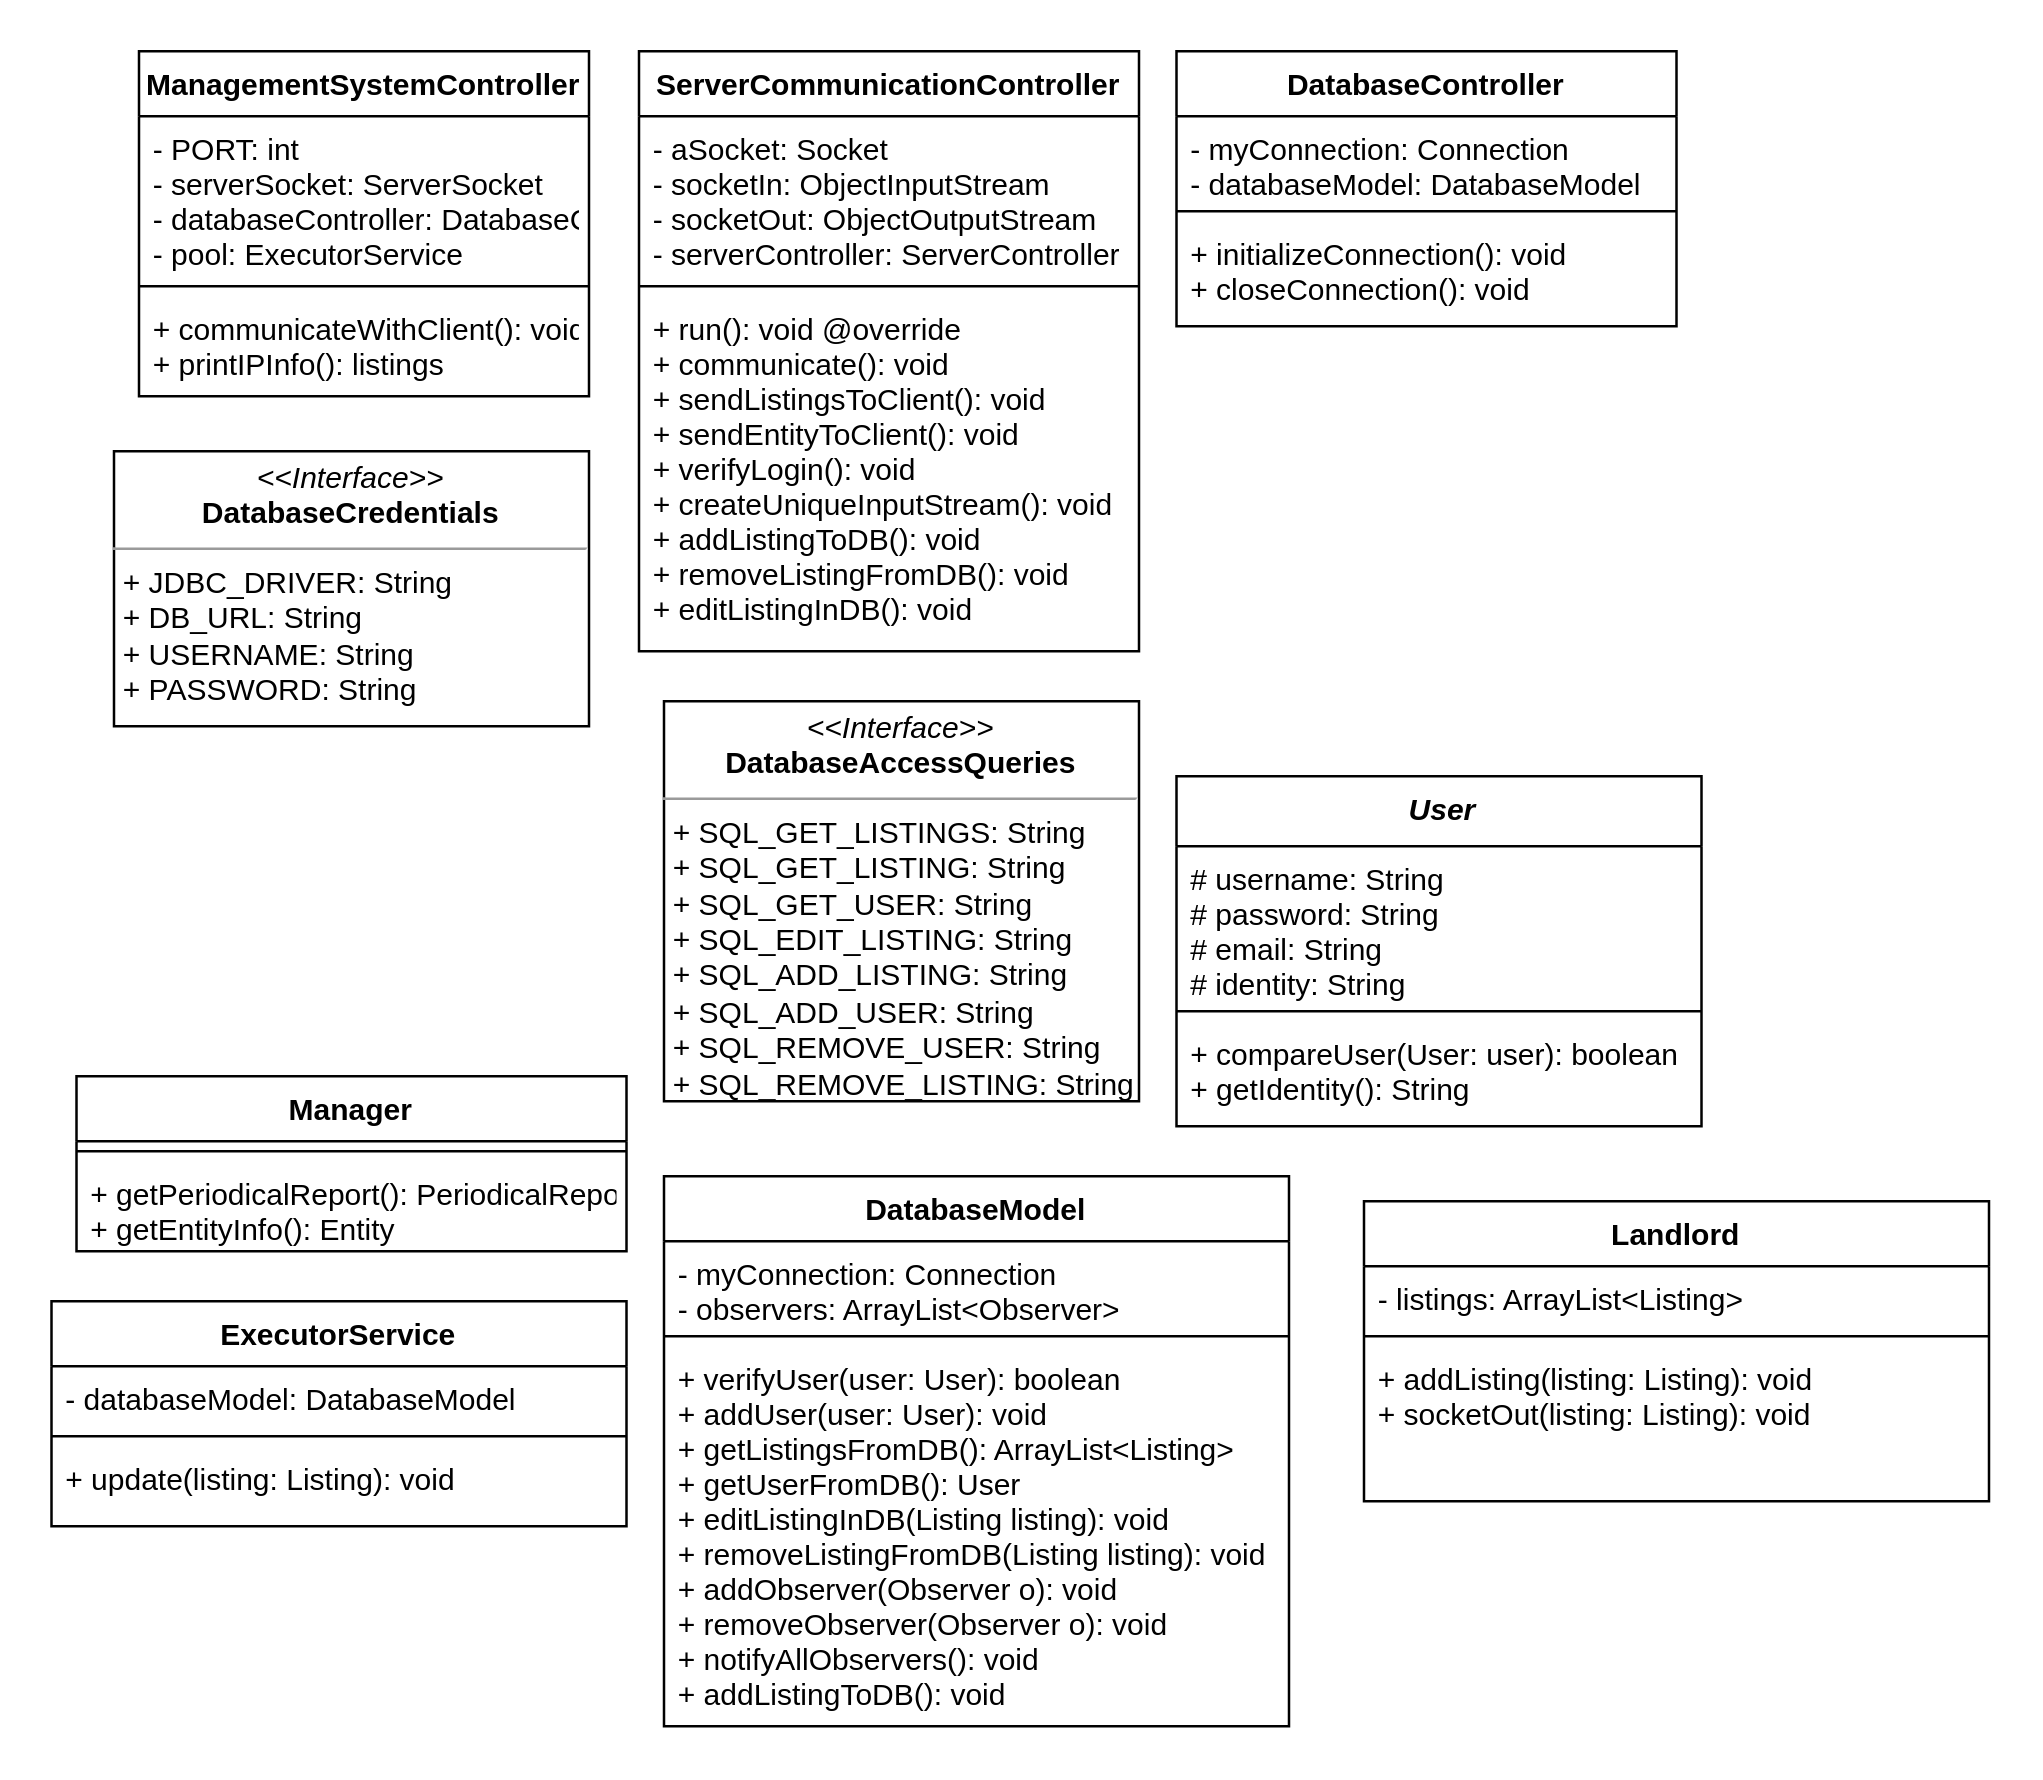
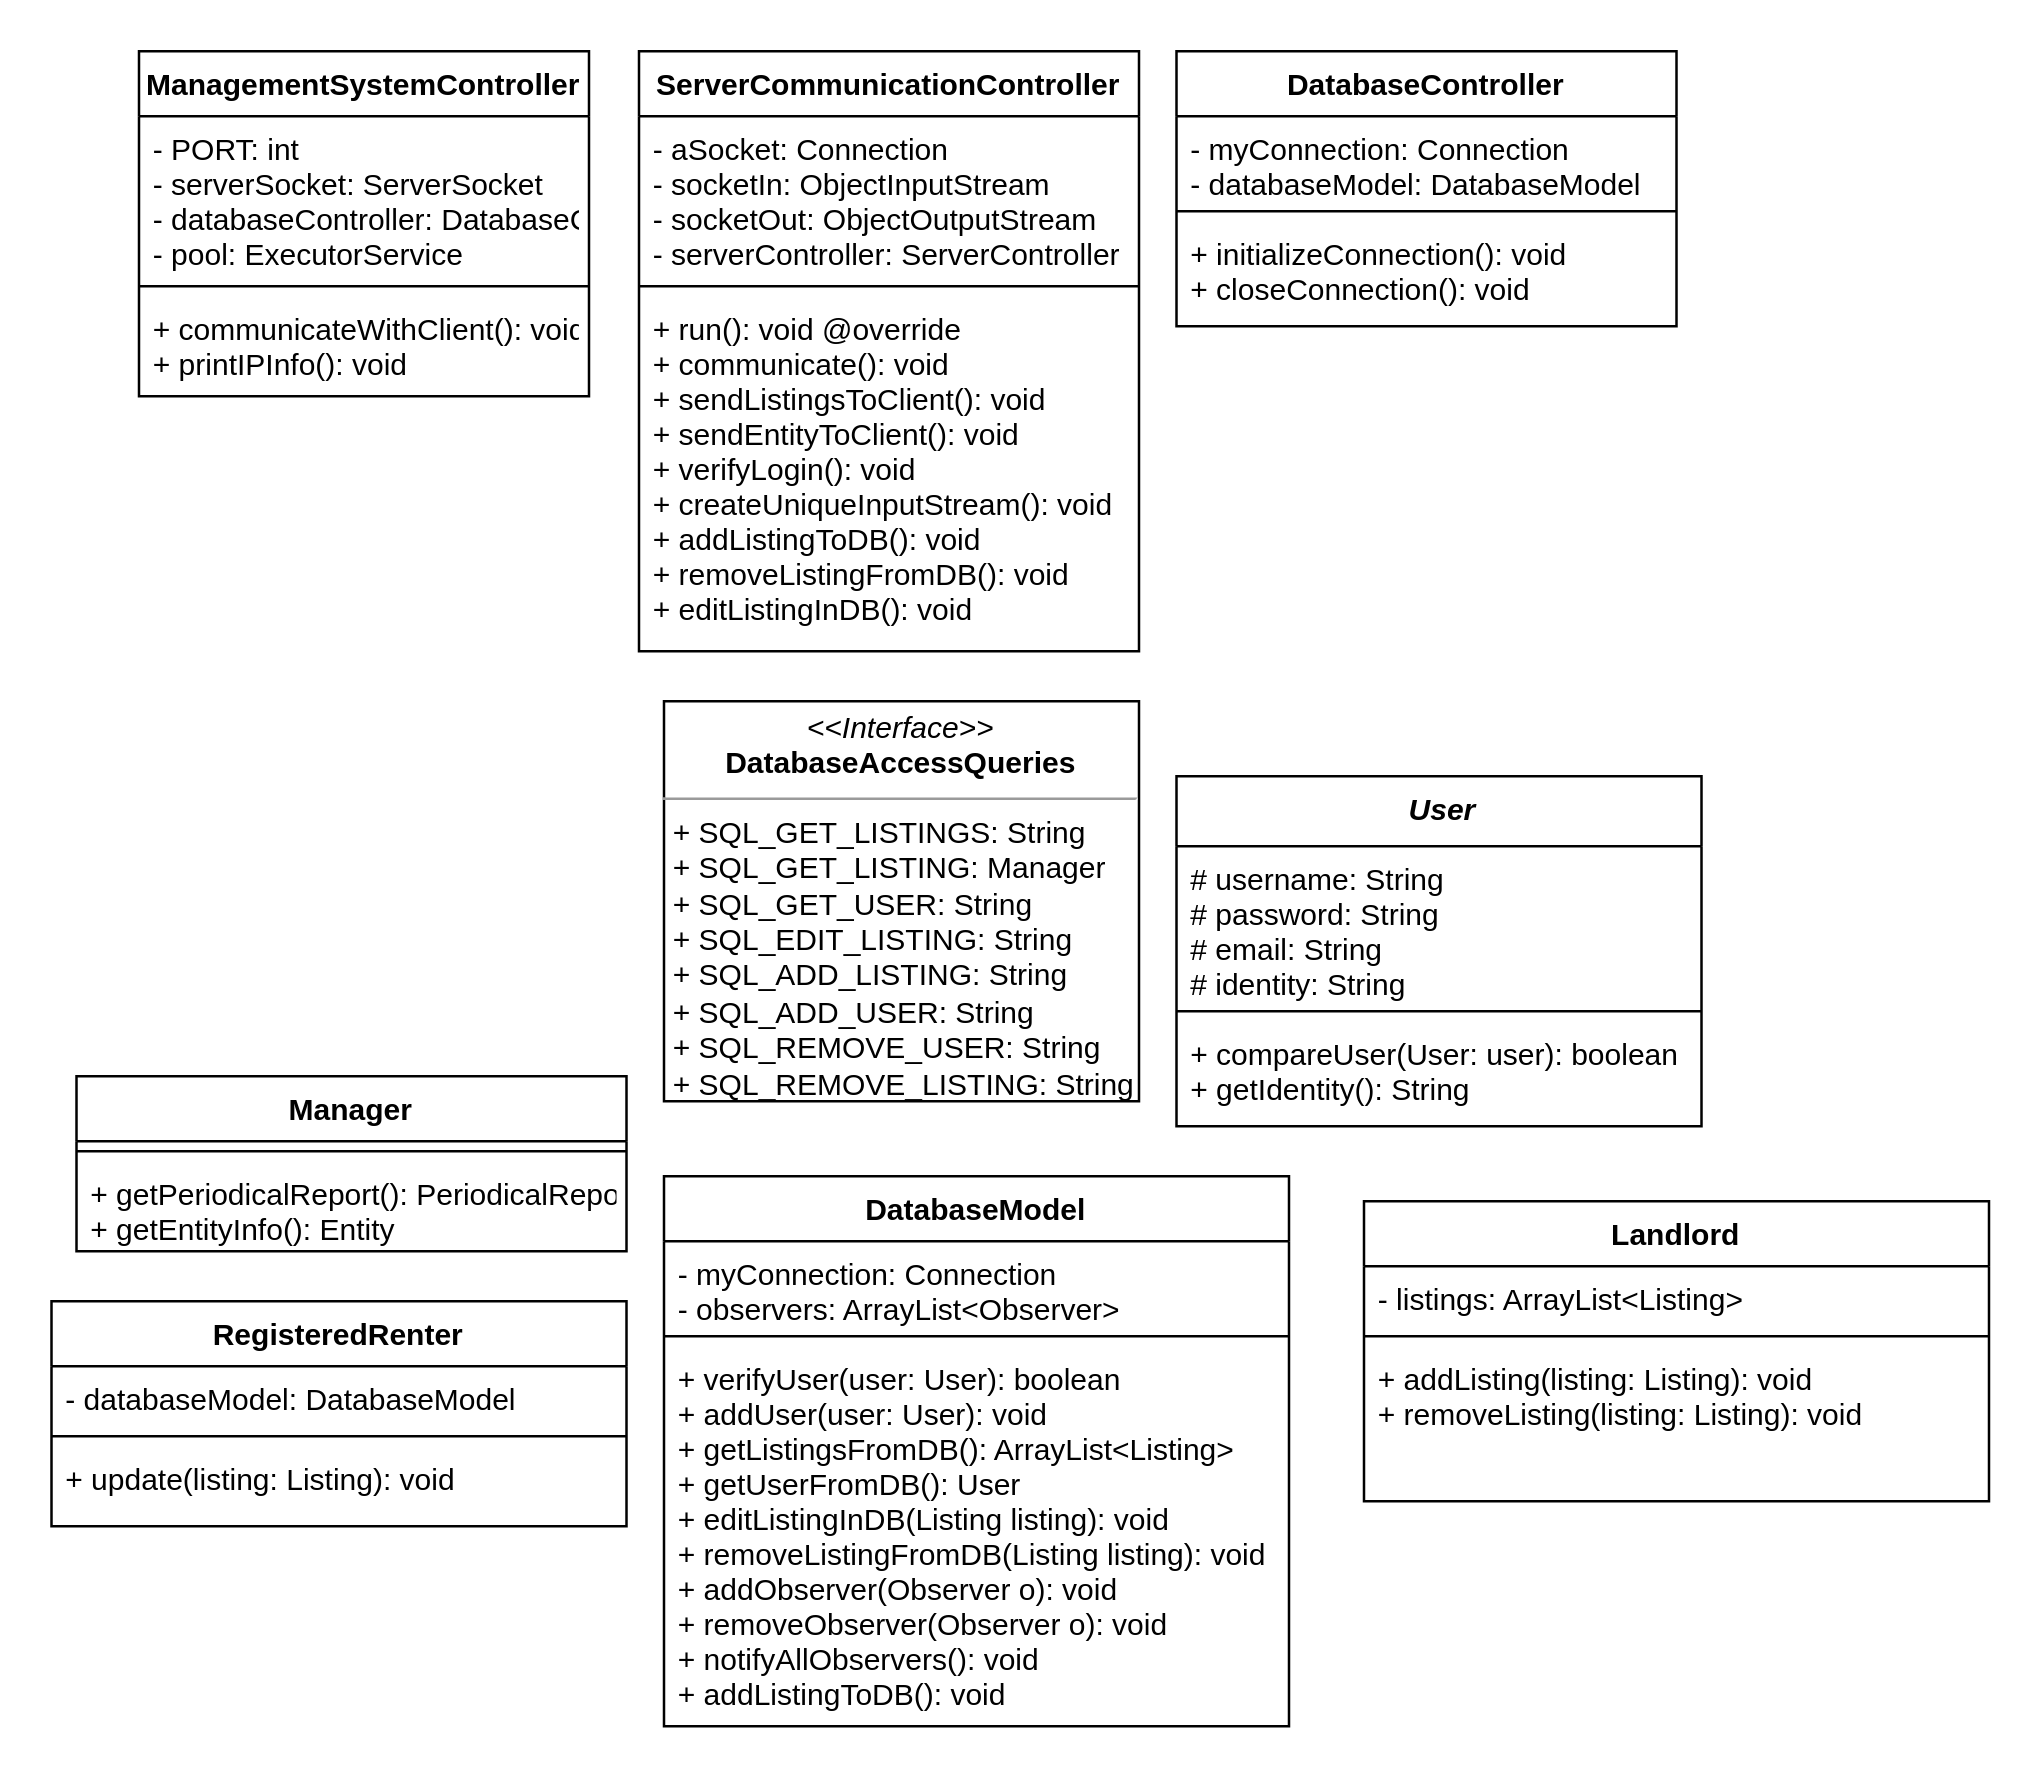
node "- aSocket: Socket - socketIn: ObjectInputStream - socketOut: ObjectOutputStream - serverController: ServerController": label "- aSocket: Socket - socketIn: ObjectInputStream - socketOut: ObjectOutputStream - serverController: ServerController" -> "- aSocket: Connection - socketIn: ObjectInputStream - socketOut: ObjectOutputStream - serverController: ServerController"
node "+ communicateWithClient(): void + printIPInfo(): listings": label "+ communicateWithClient(): void + printIPInfo(): listings" -> "+ communicateWithClient(): void + printIPInfo(): void"
node "<<Interface>> DatabaseCredentials + JDBC_DRIVER: String + DB_URL: String + USERNAME: String + PASSWORD: String": removed
node "<<Interface>> DatabaseAccessQueries + SQL_GET_LISTINGS: String + SQL_GET_LISTING: String + SQL_GET_USER: String + SQL_EDIT_LISTING: String + SQL_ADD_LISTING: String + SQL_ADD_USER: String + SQL_REMOVE_USER: String + SQL_REMOVE_LISTING: String": label "<<Interface>> DatabaseAccessQueries + SQL_GET_LISTINGS: String + SQL_GET_LISTING: String + SQL_GET_USER: String + SQL_EDIT_LISTING: String + SQL_ADD_LISTING: String + SQL_ADD_USER: String + SQL_REMOVE_USER: String + SQL_REMOVE_LISTING: String" -> "<<Interface>> DatabaseAccessQueries + SQL_GET_LISTINGS: String + SQL_GET_LISTING: Manager + SQL_GET_USER: String + SQL_EDIT_LISTING: String + SQL_ADD_LISTING: String + SQL_ADD_USER: String + SQL_REMOVE_USER: String + SQL_REMOVE_LISTING: String"
node "ExecutorService": label "ExecutorService" -> "RegisteredRenter"
node "+ addListing(listing: Listing): void + socketOut(listing: Listing): void": label "+ addListing(listing: Listing): void + socketOut(listing: Listing): void" -> "+ addListing(listing: Listing): void + removeListing(listing: Listing): void"
